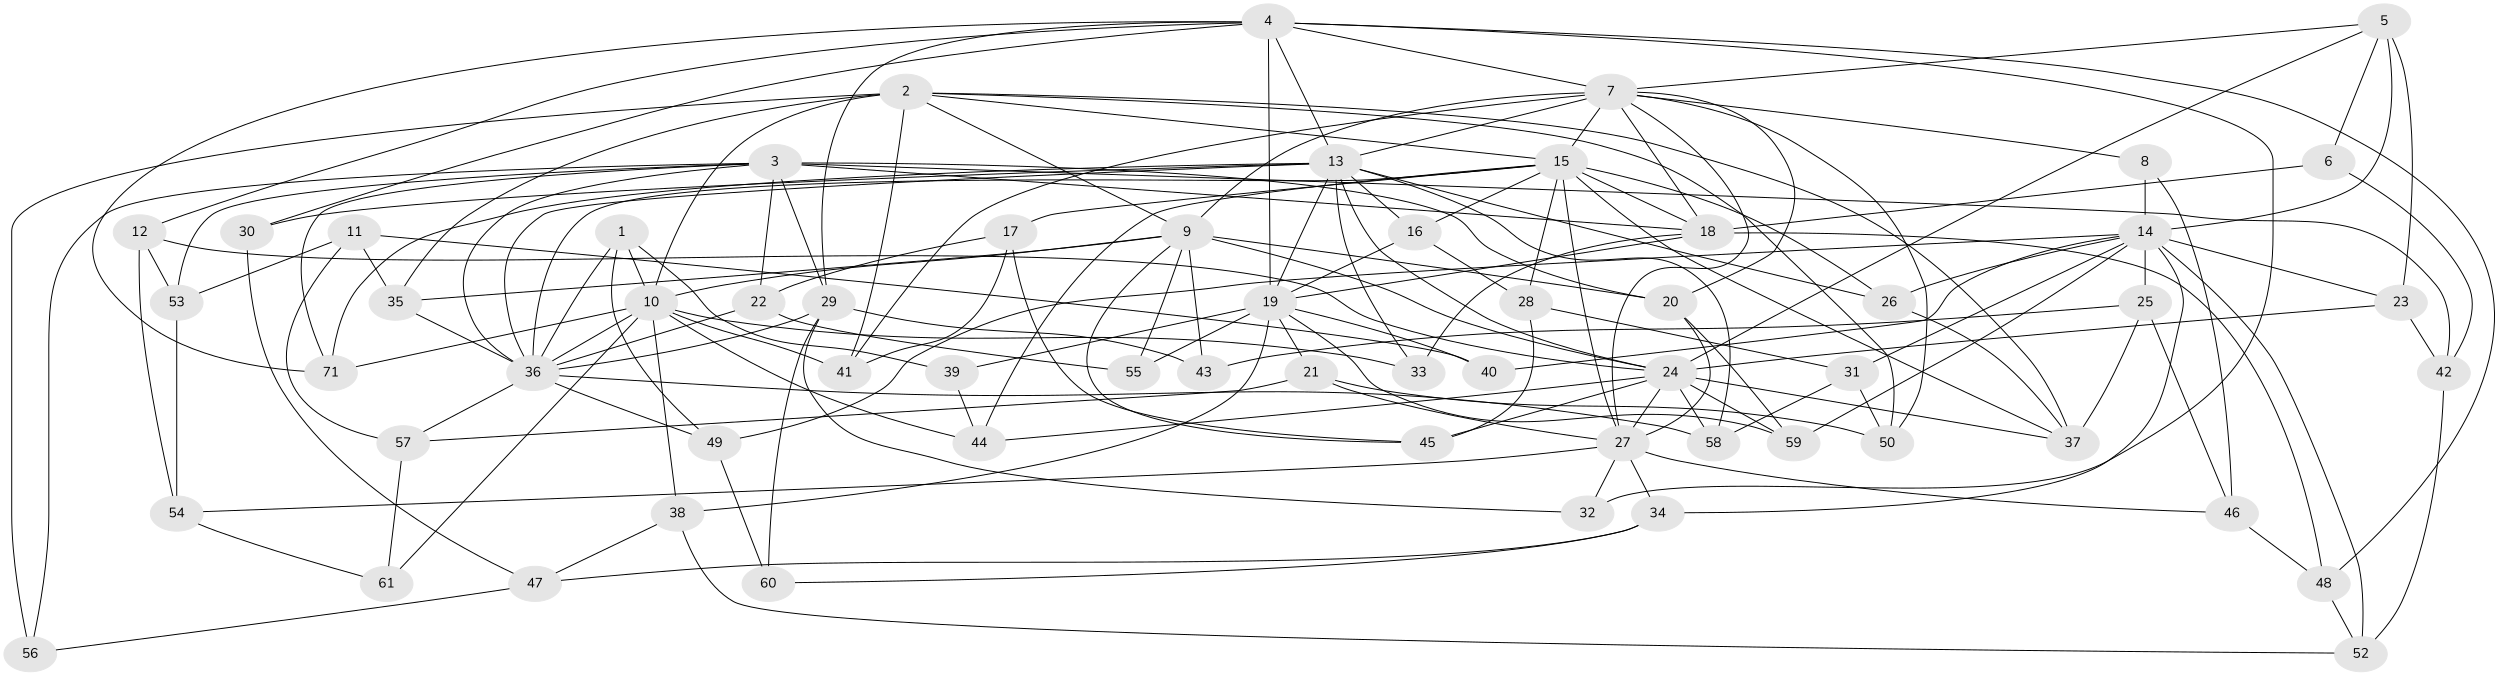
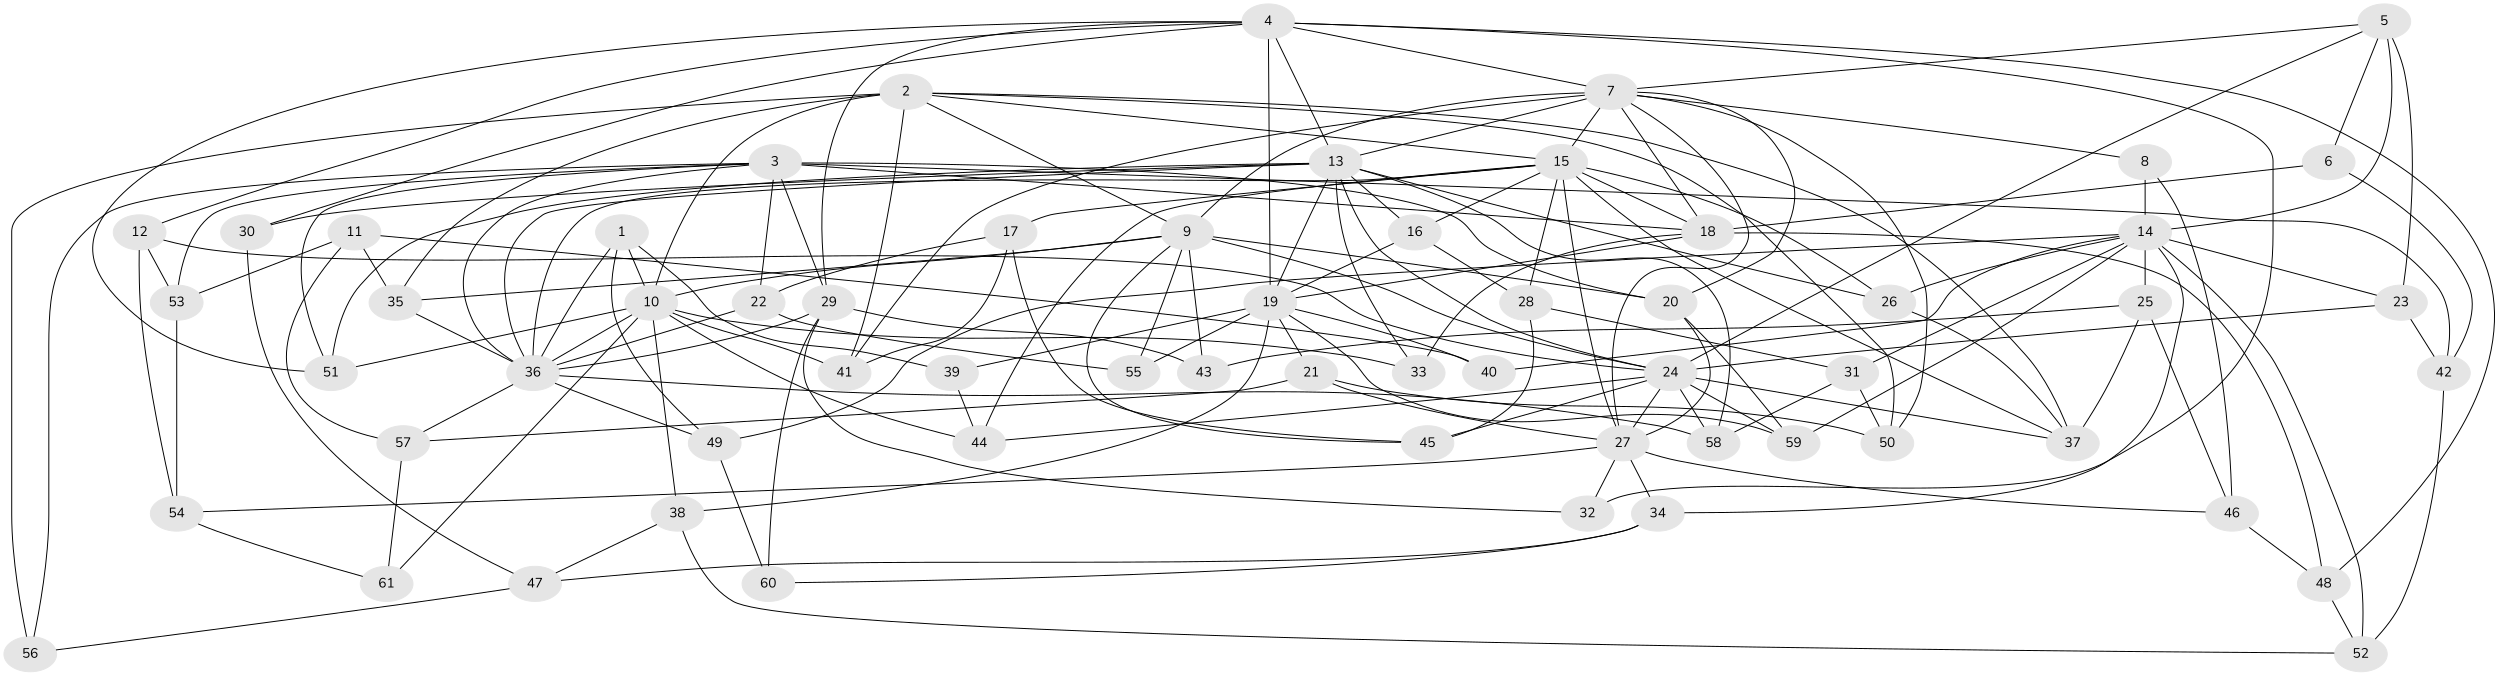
node "71": label "71" -> "51"
